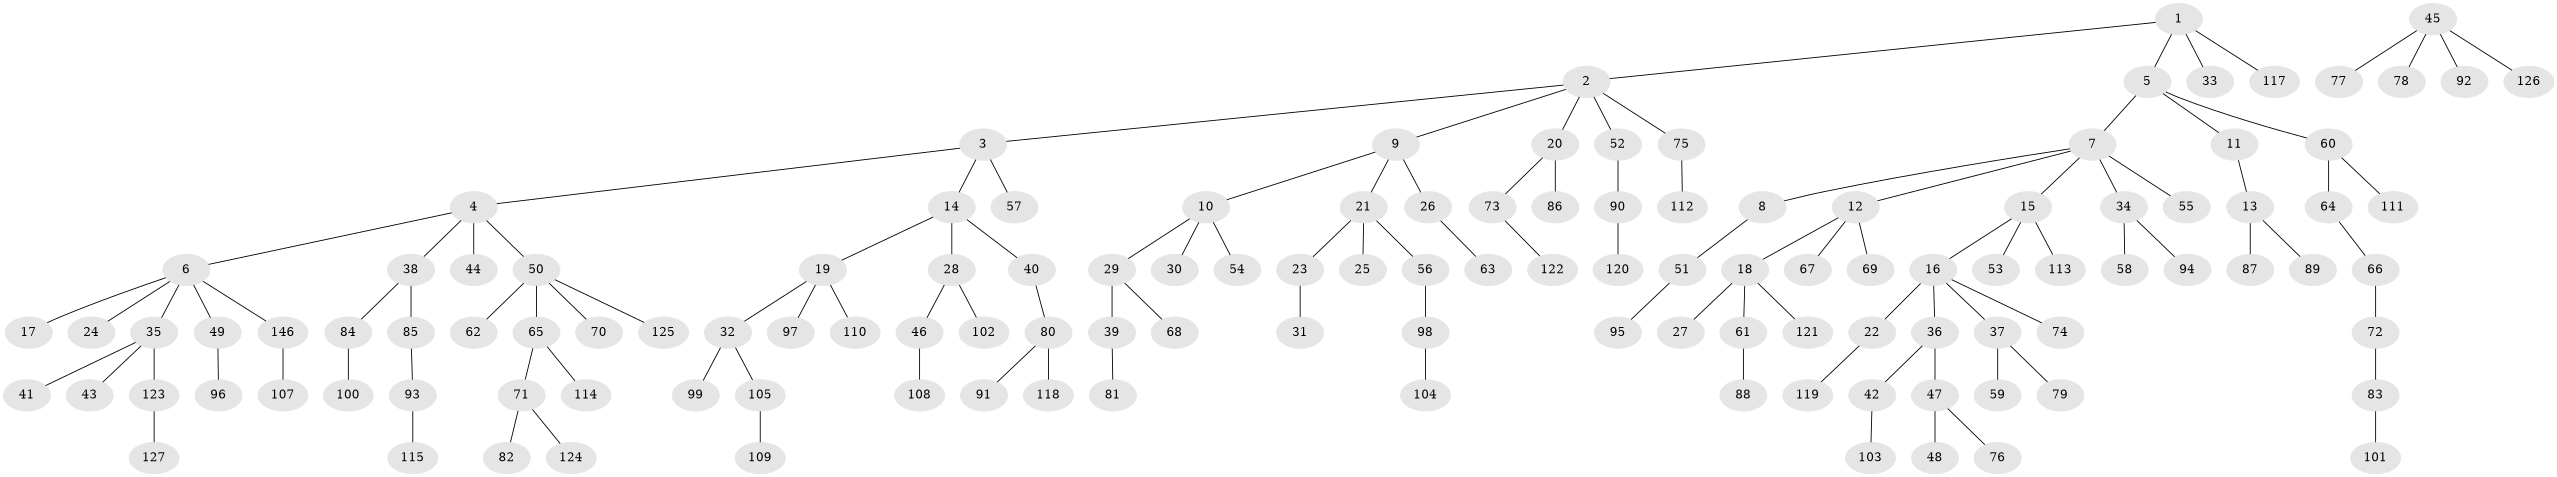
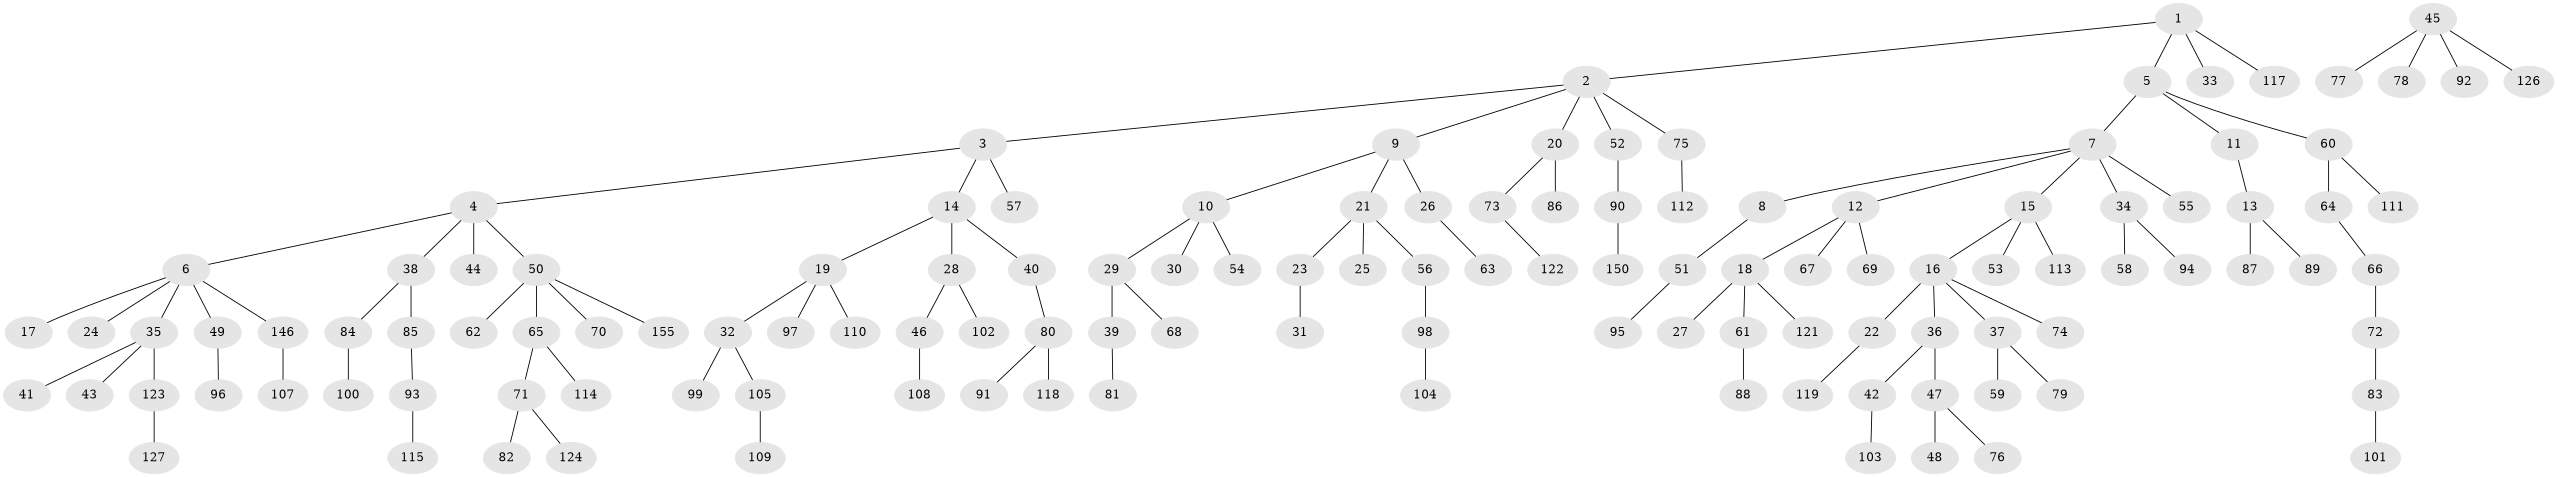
node "120": label "120" -> "150"
node "125": label "125" -> "155"
